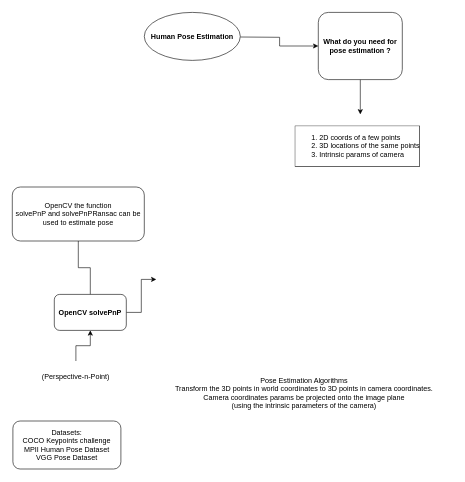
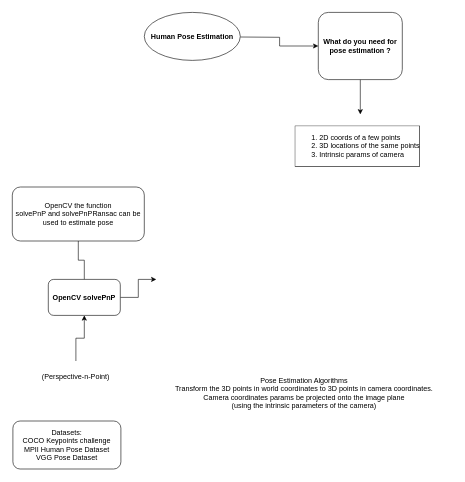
node "OpenCV solvePnP": moved (90, 312) -> (84, 297)
